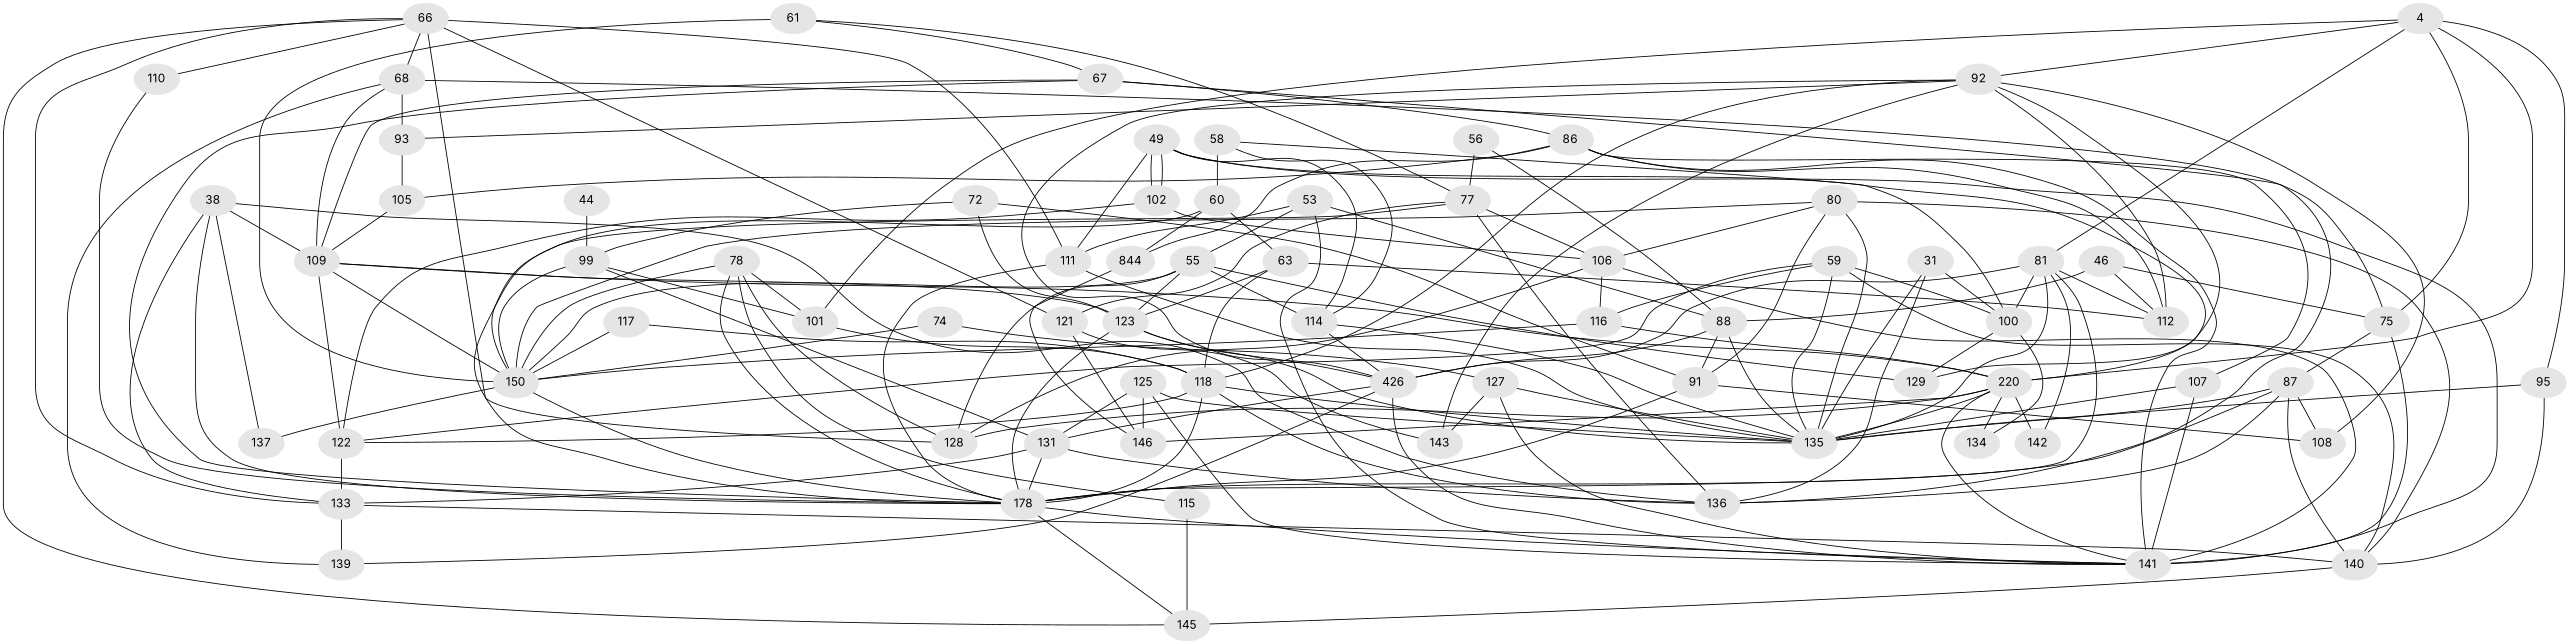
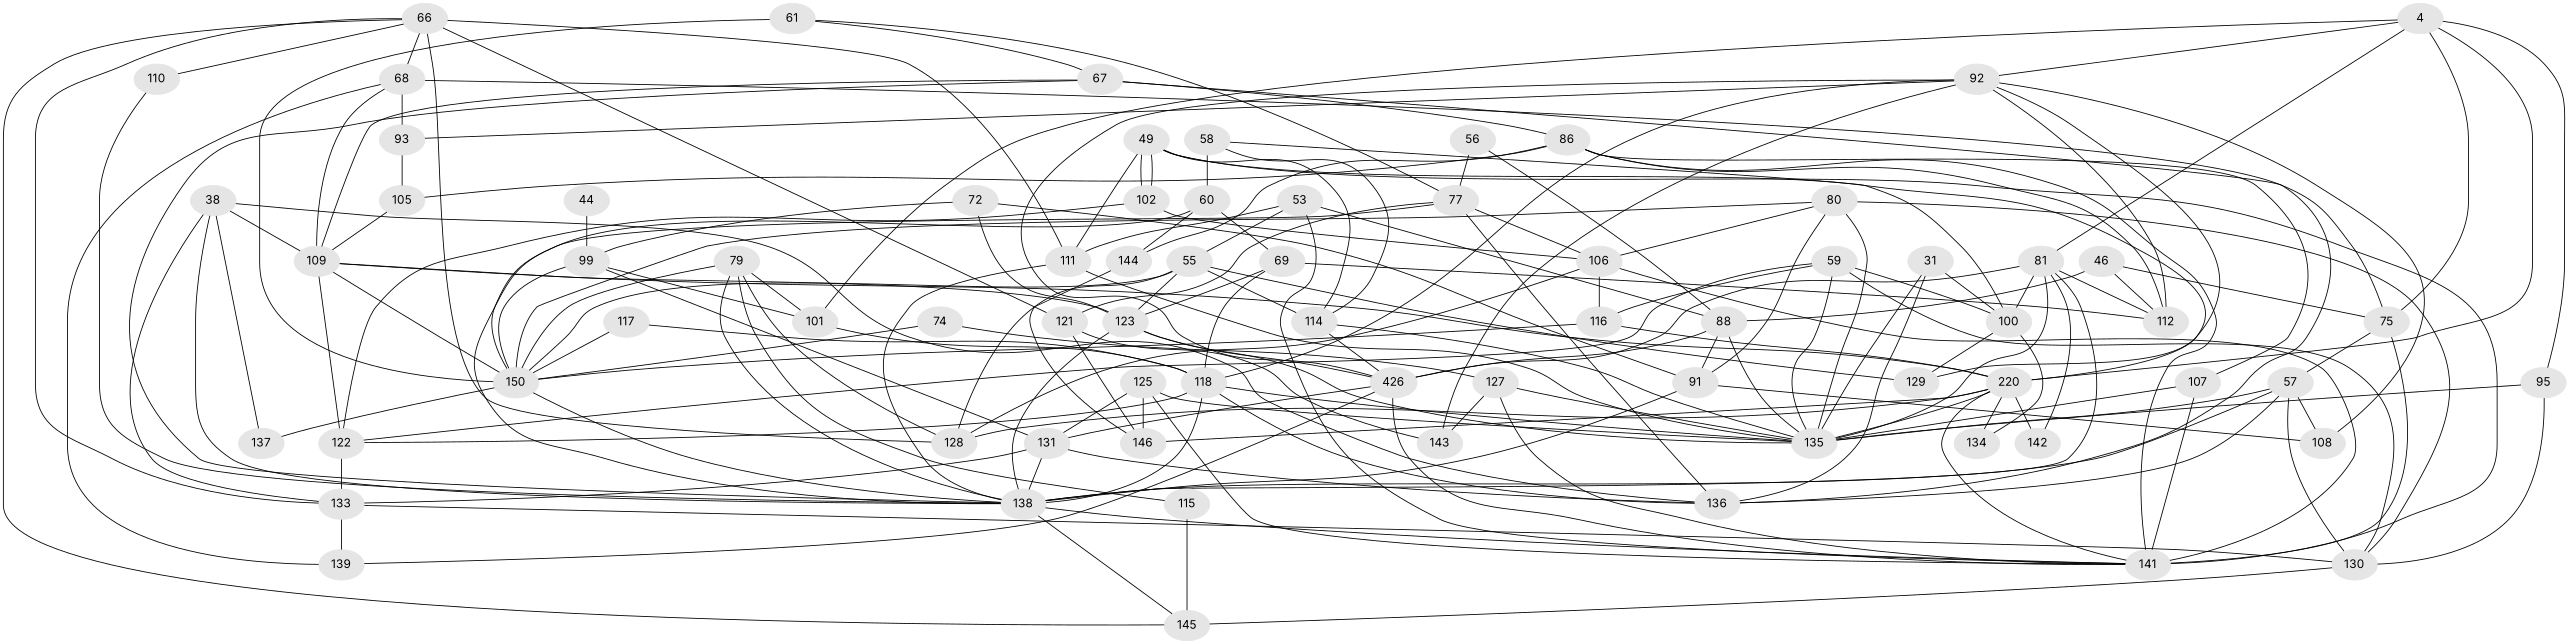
node "78": label "78" -> "79"
node "844": label "844" -> "144"
node "63": label "63" -> "69"
node "87": label "87" -> "57"
node "178": label "178" -> "138"
node "140": label "140" -> "130"
